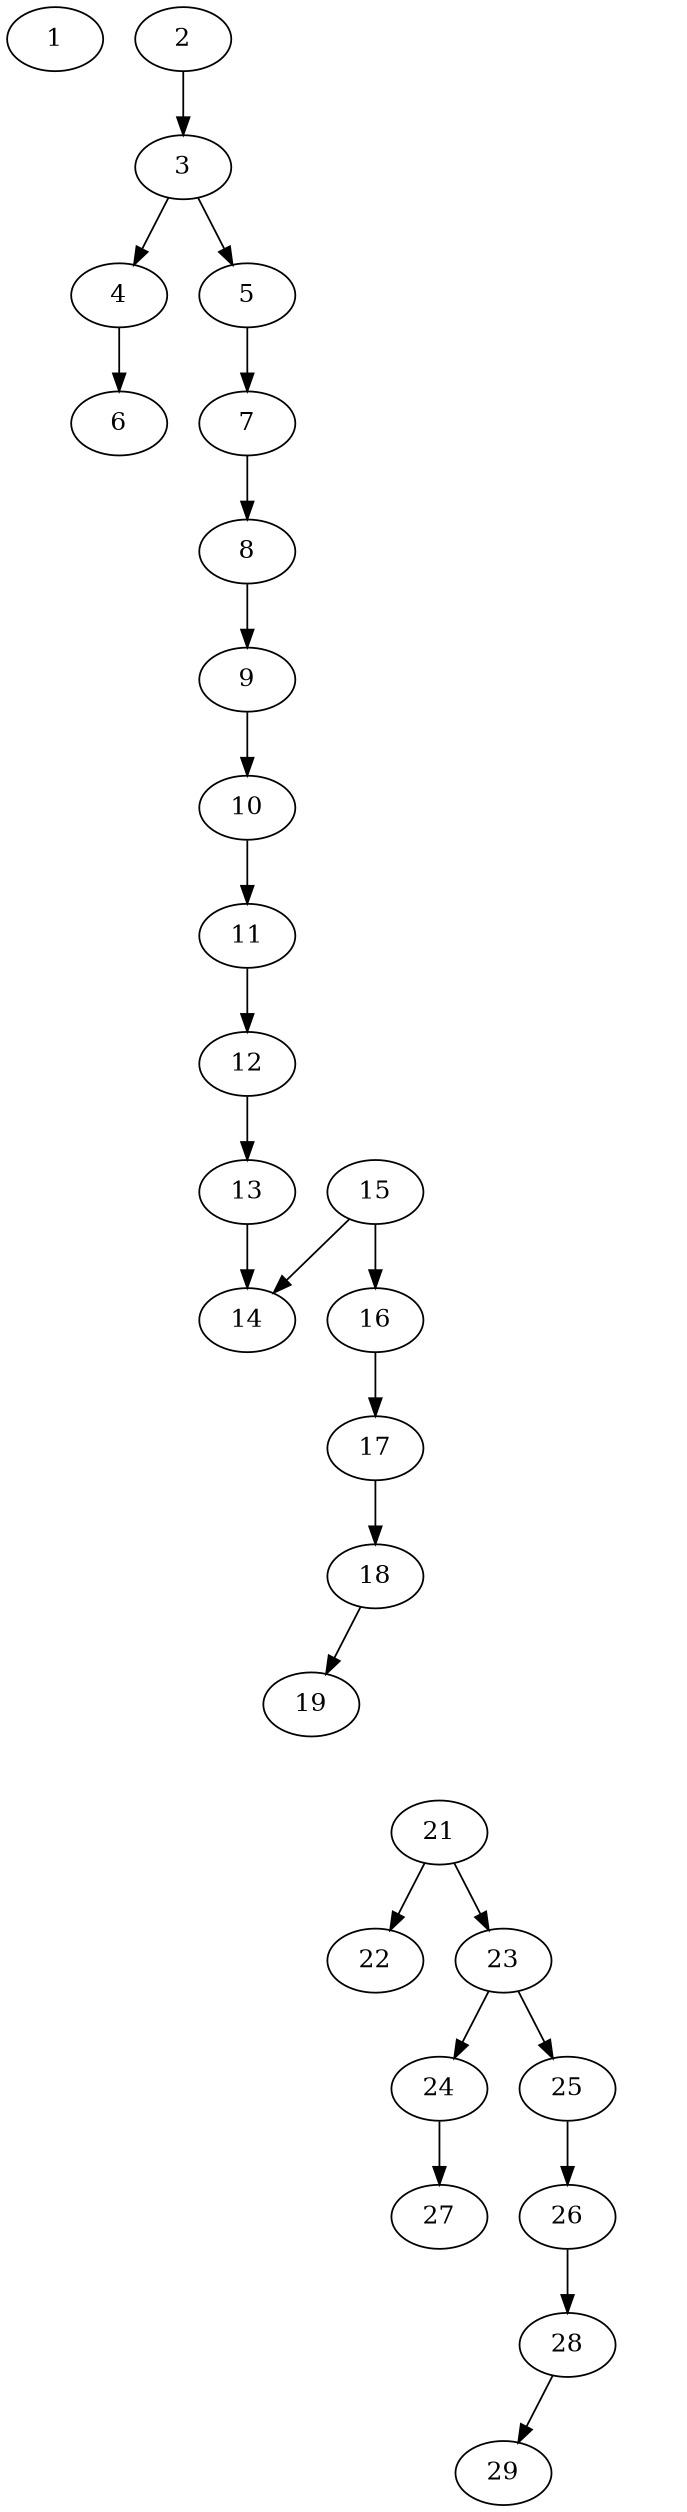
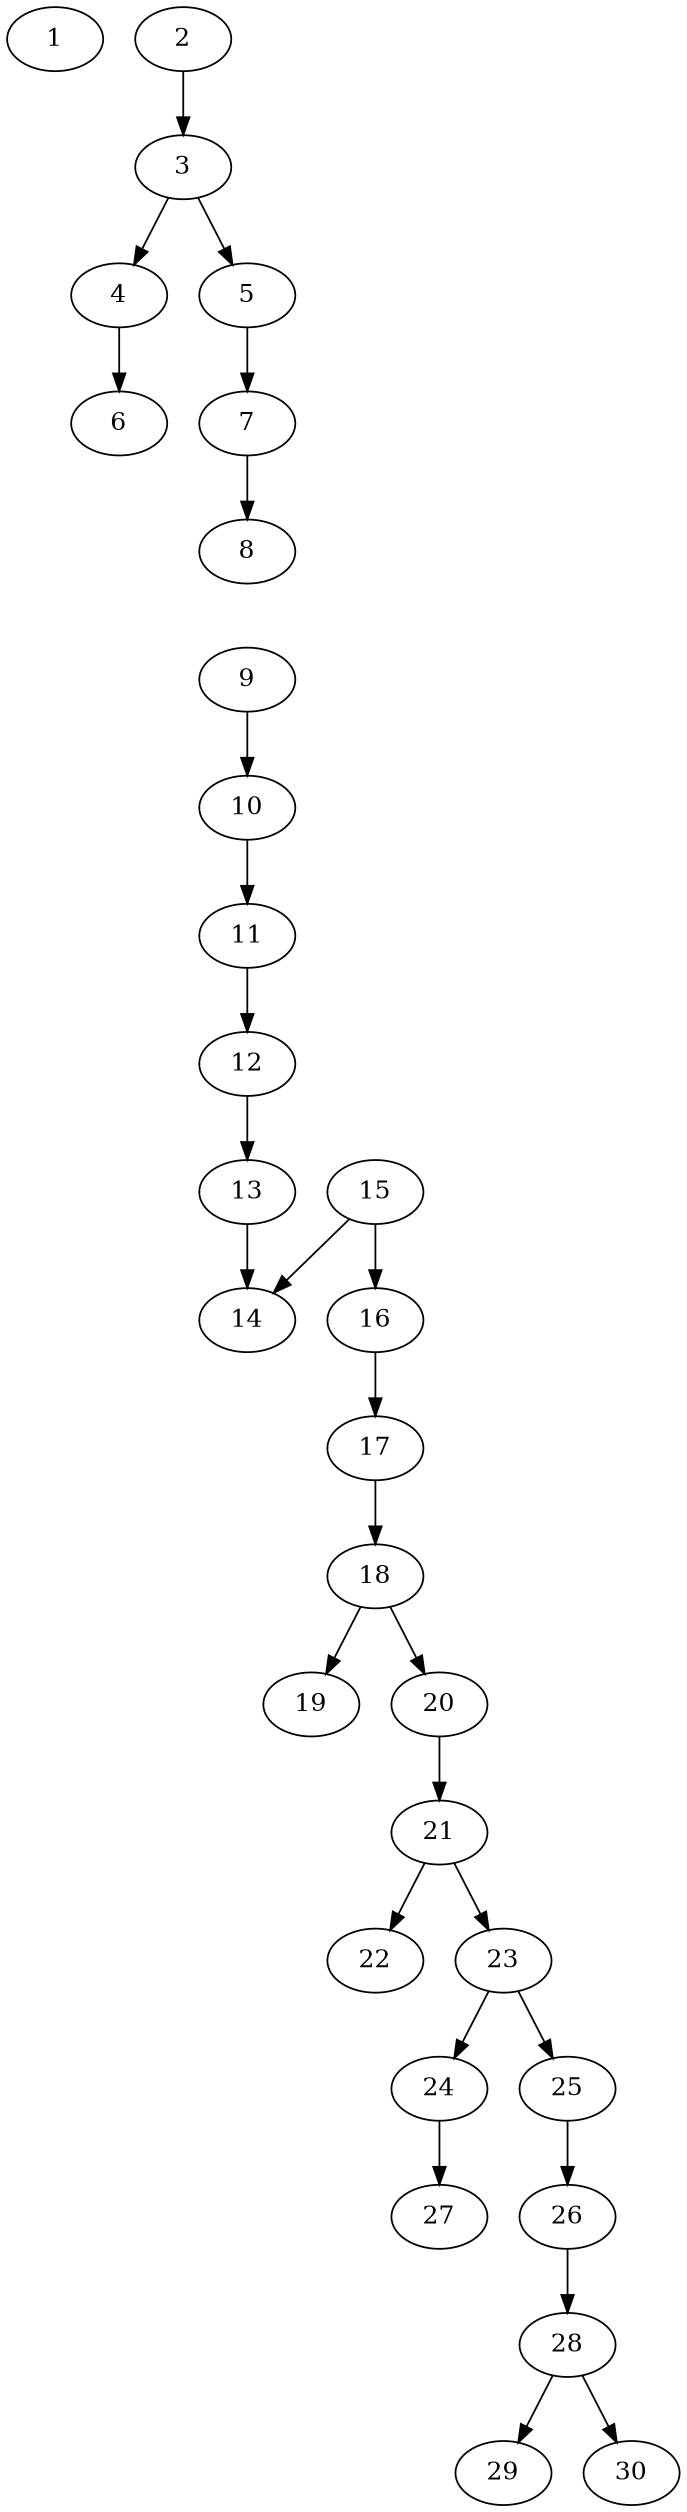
edge "8" -> "9": removed
node "20": added
node "30": added
